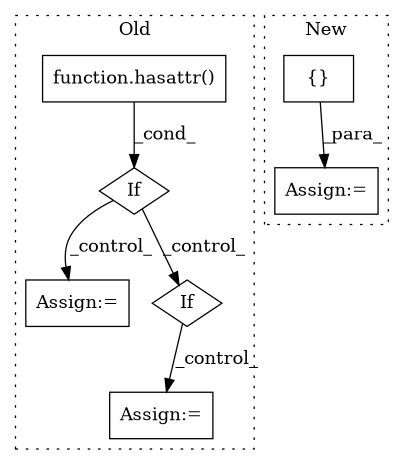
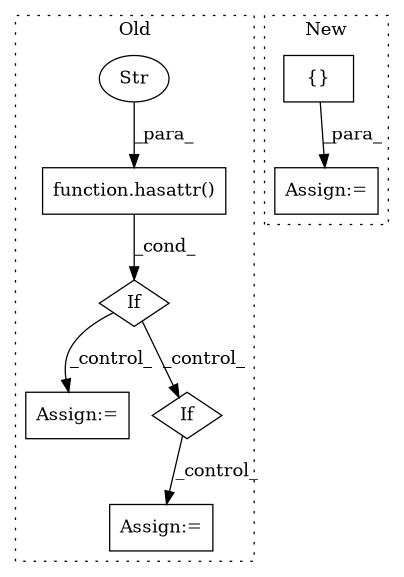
node "Str": added
